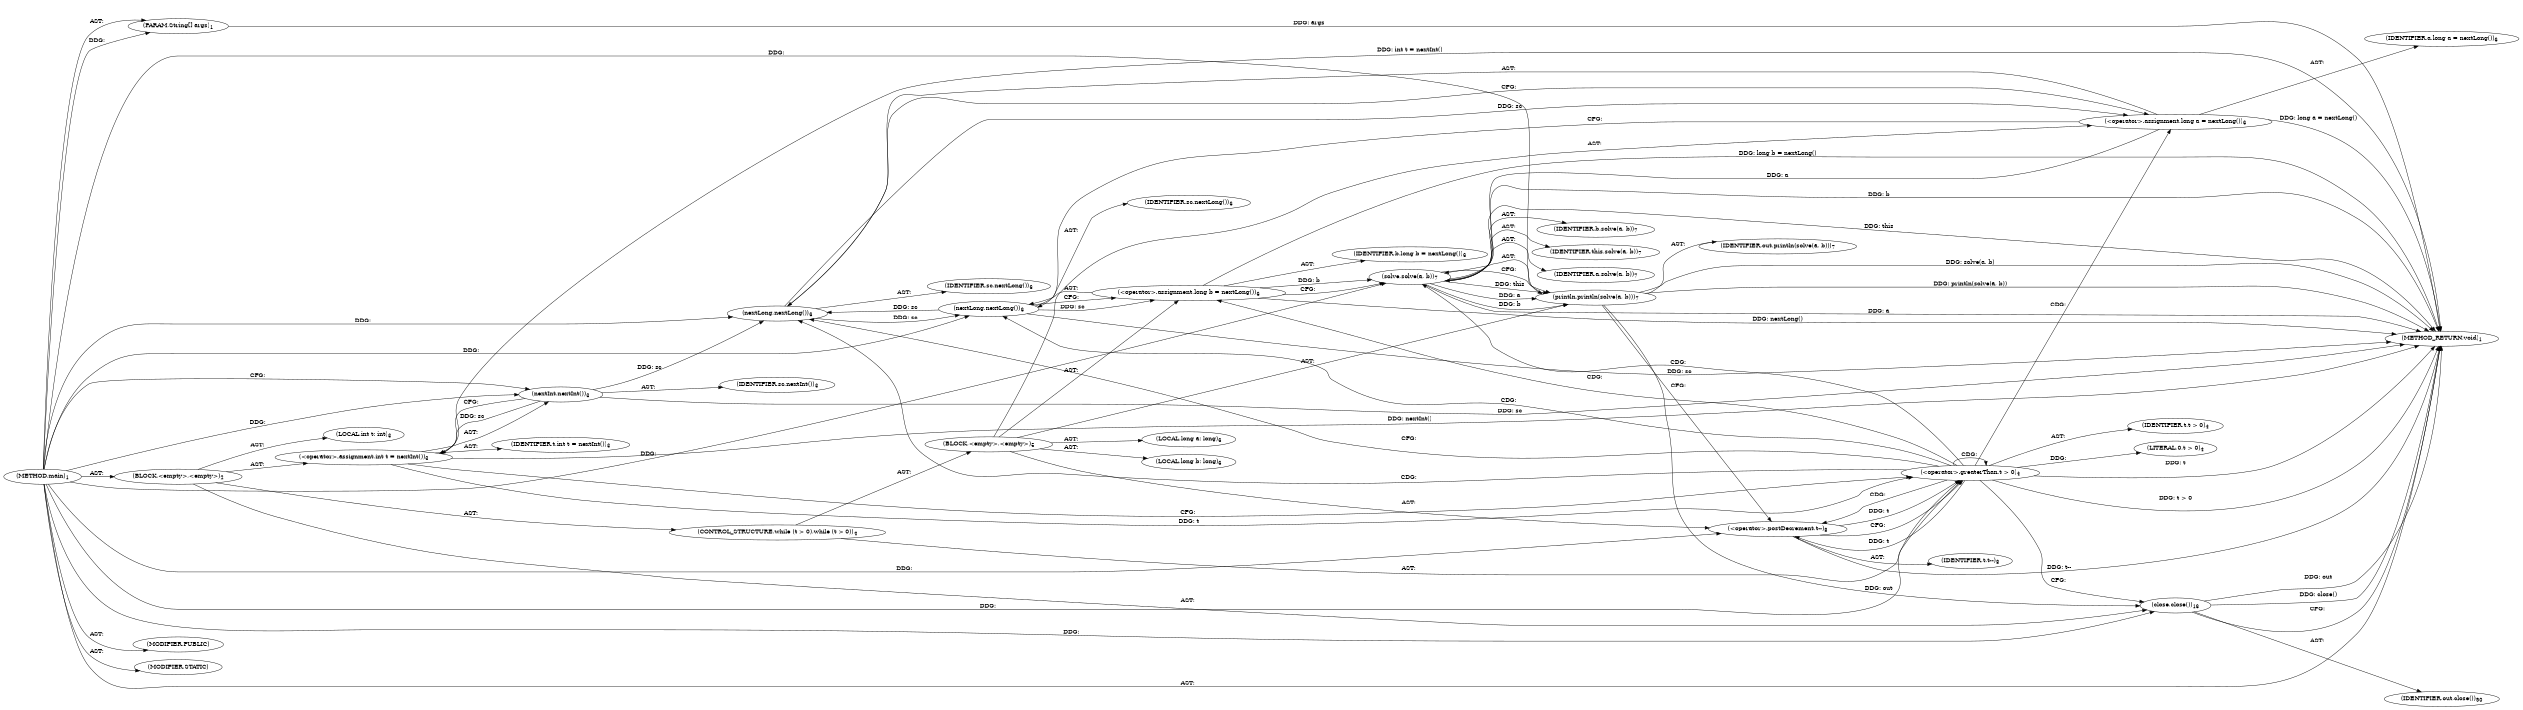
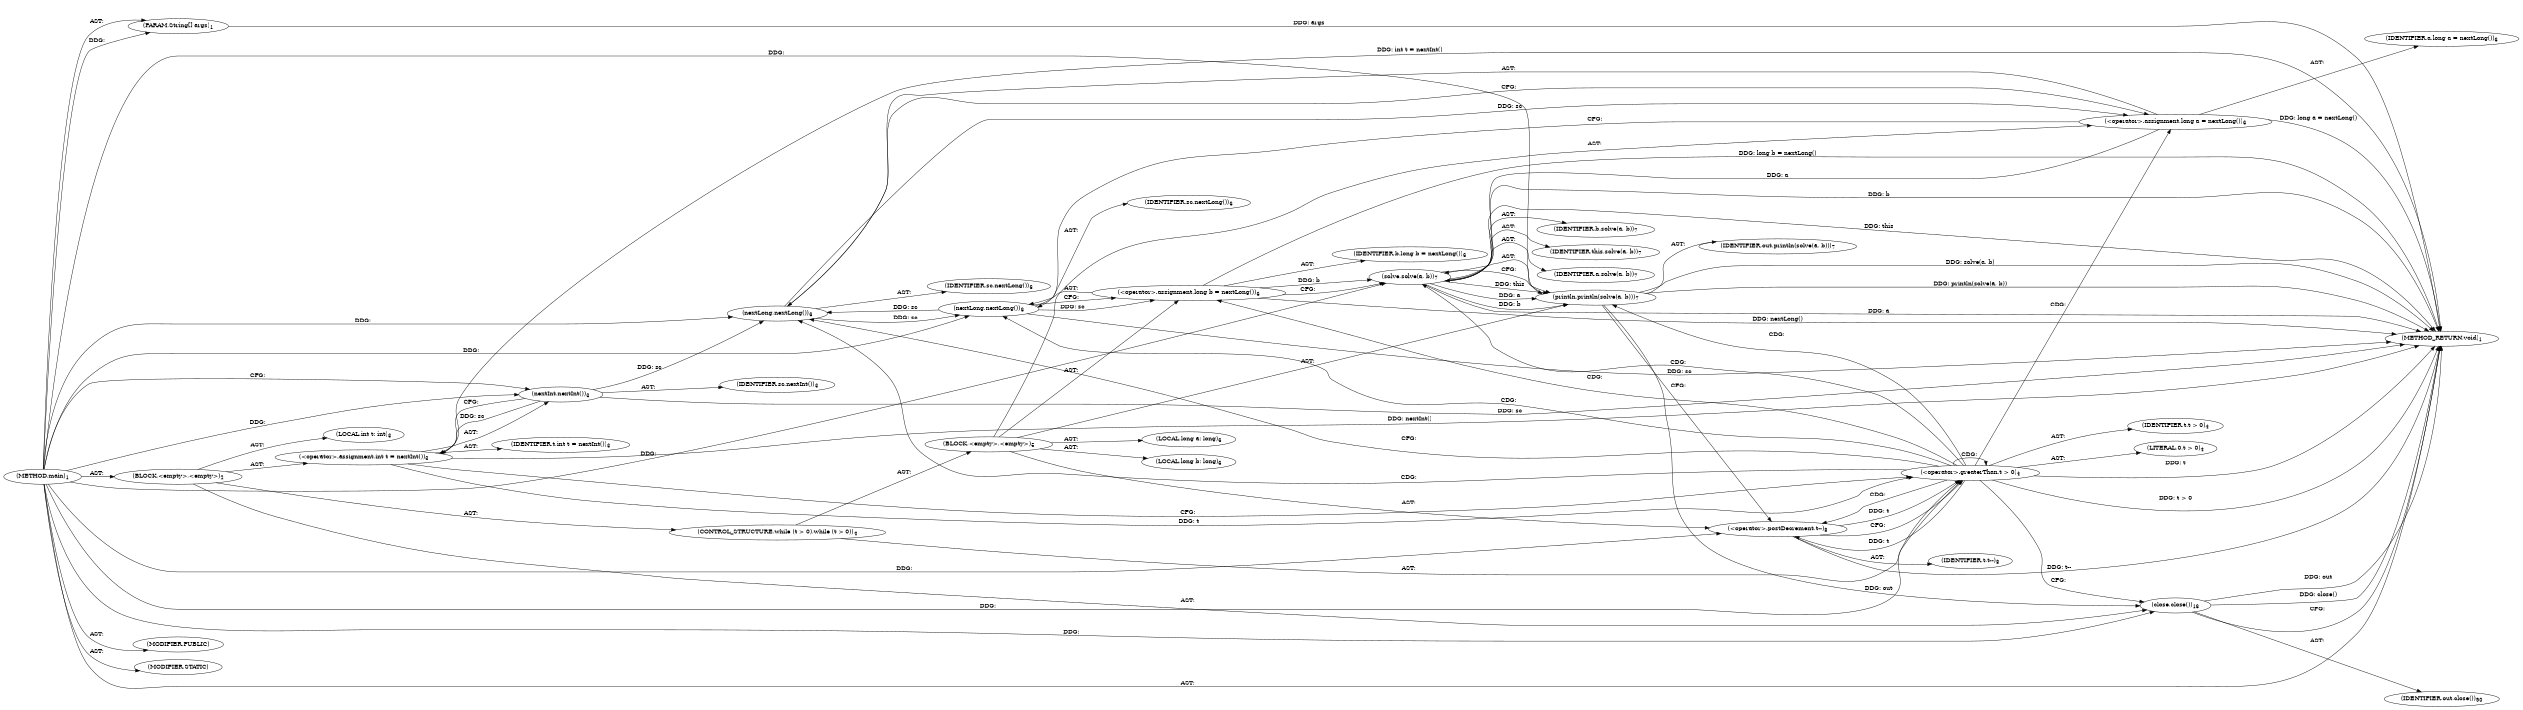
edge "(<operator>.greaterThan,t > 0)" -> "(println,println(solve(a, b)))": added, label "CDG:"
edge "(<operator>.greaterThan,t > 0)" -> "(LITERAL,0,t > 0)": label "DDG: " -> "AST: "
